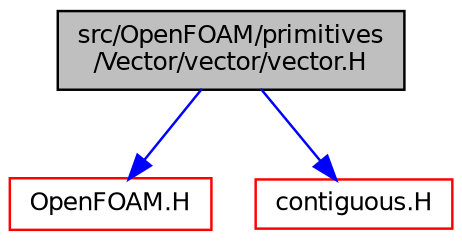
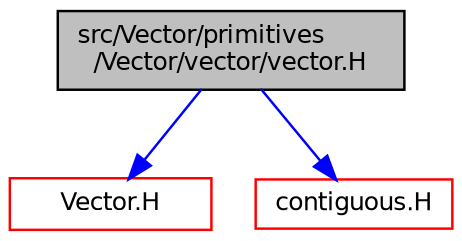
node "src/OpenFOAM/primitives /Vector/vector/vector.H": label "src/OpenFOAM/primitives /Vector/vector/vector.H" -> "src/Vector/primitives /Vector/vector/vector.H"
node "OpenFOAM.H": label "OpenFOAM.H" -> "Vector.H"
